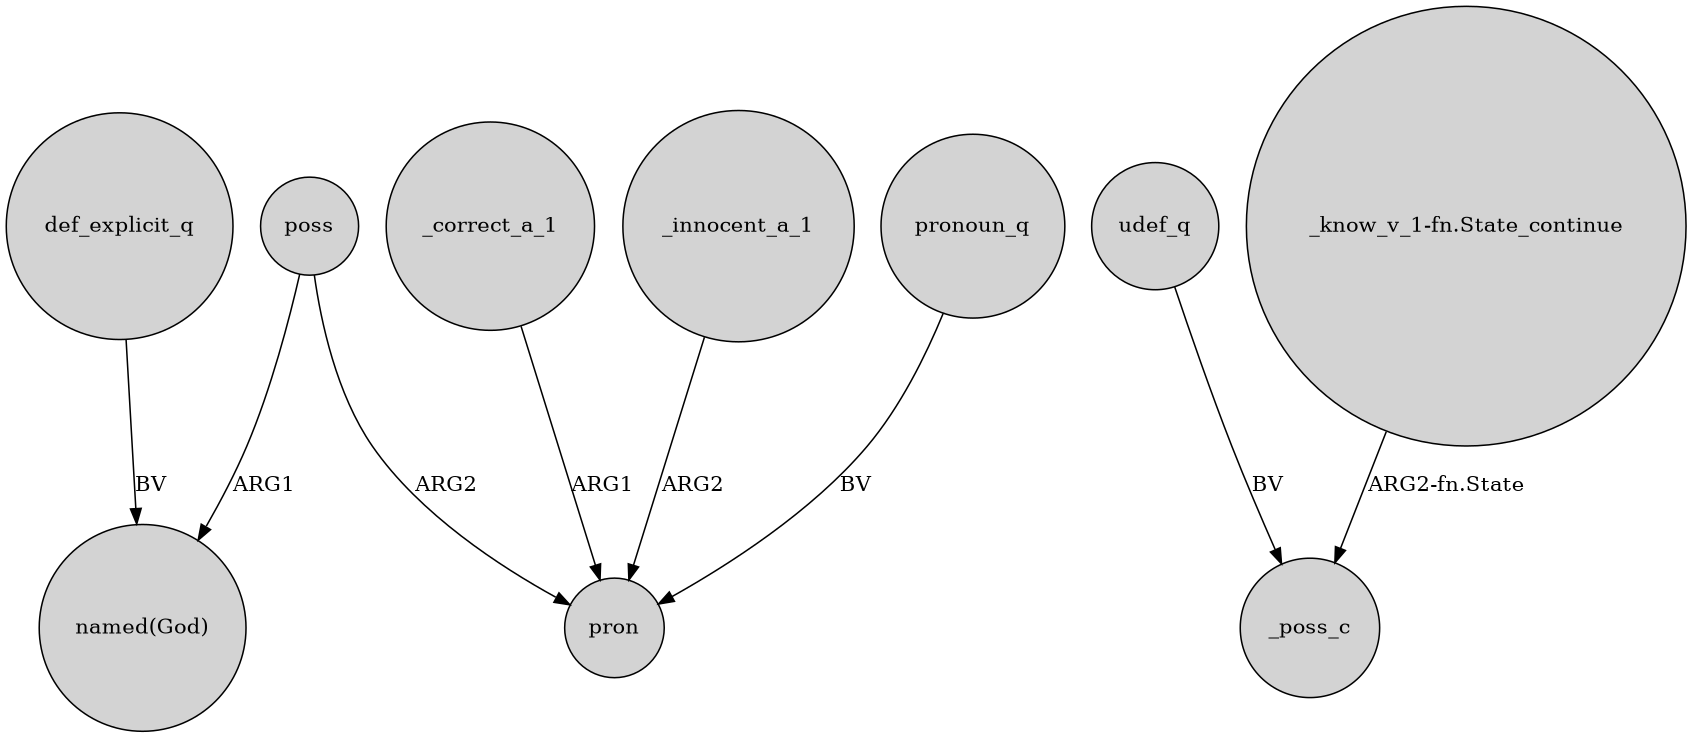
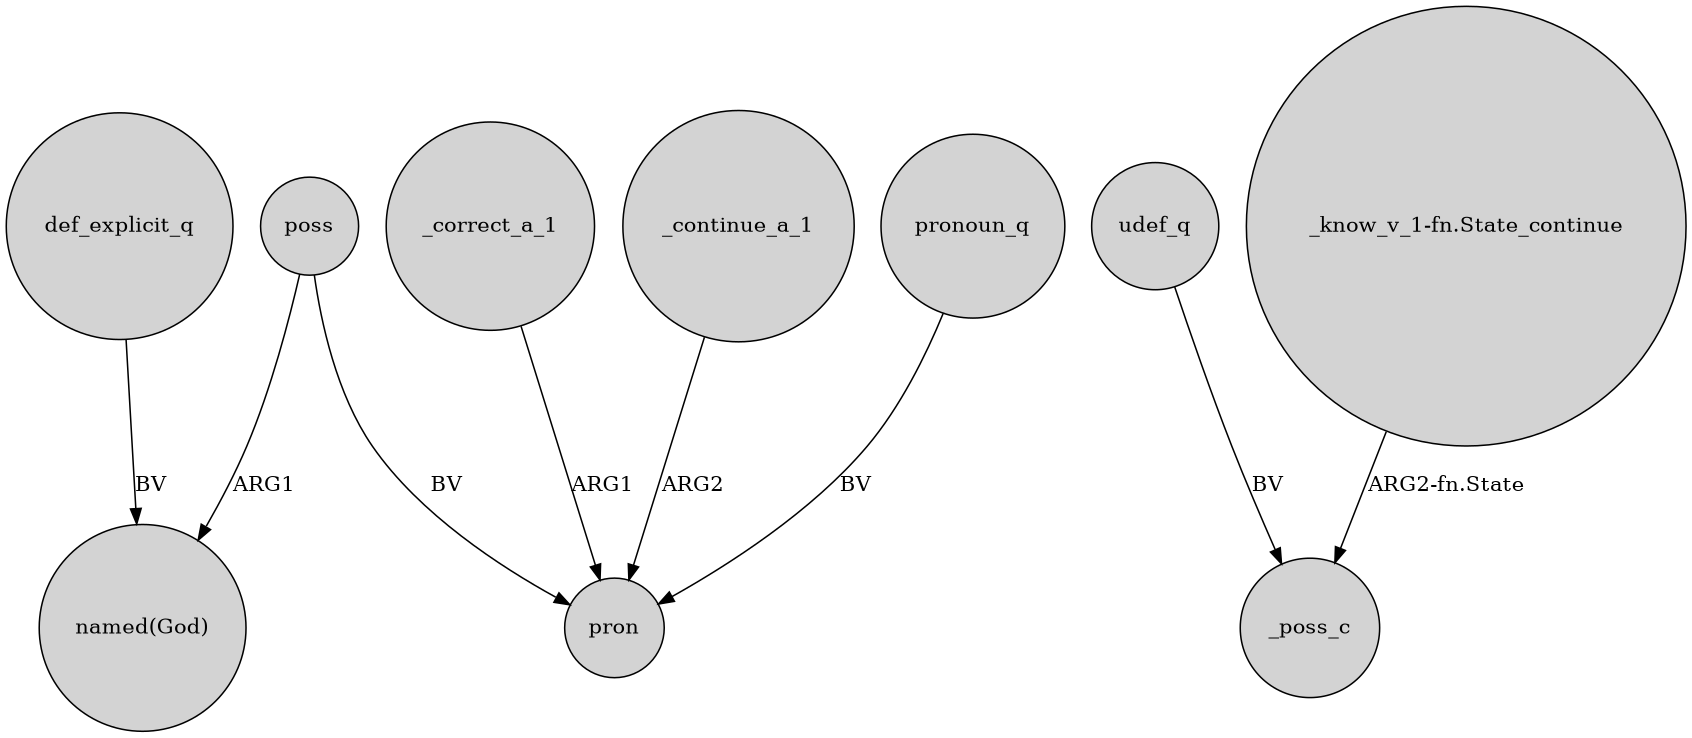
node "_innocent_a_1": label "_innocent_a_1" -> "_continue_a_1"
edge "poss" -> "pron": label "ARG2" -> "BV"
